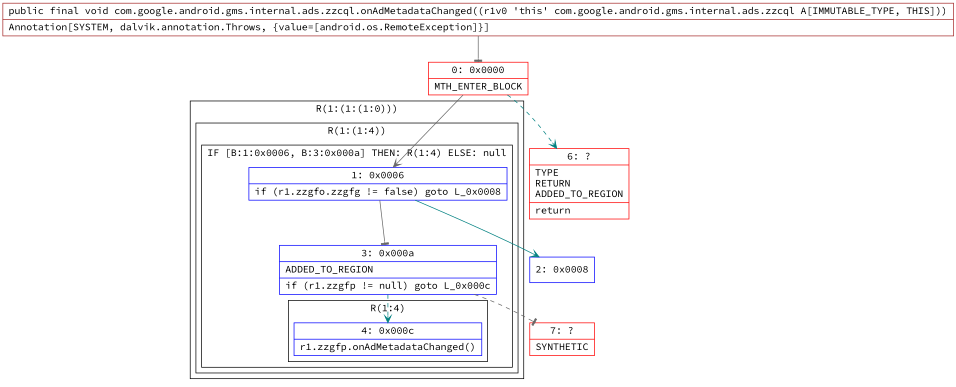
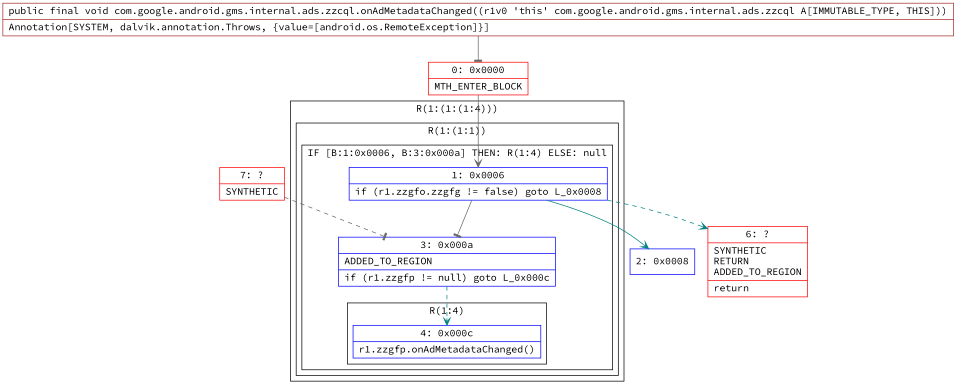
cluster "R(1:(1:(1:0)))": label "R(1:(1:(1:0)))" -> "R(1:(1:(1:4)))"
edge "0: 0x0000" -> "6: ?": now "1: 0x0006" -> "6: ?"
cluster "R(1:(1:4))": label "R(1:(1:4))" -> "R(1:(1:1))"
node "6: ?": text "TYPE" -> "SYNTHETIC"
edge "3: 0x000a" -> "7: ?": reversed
